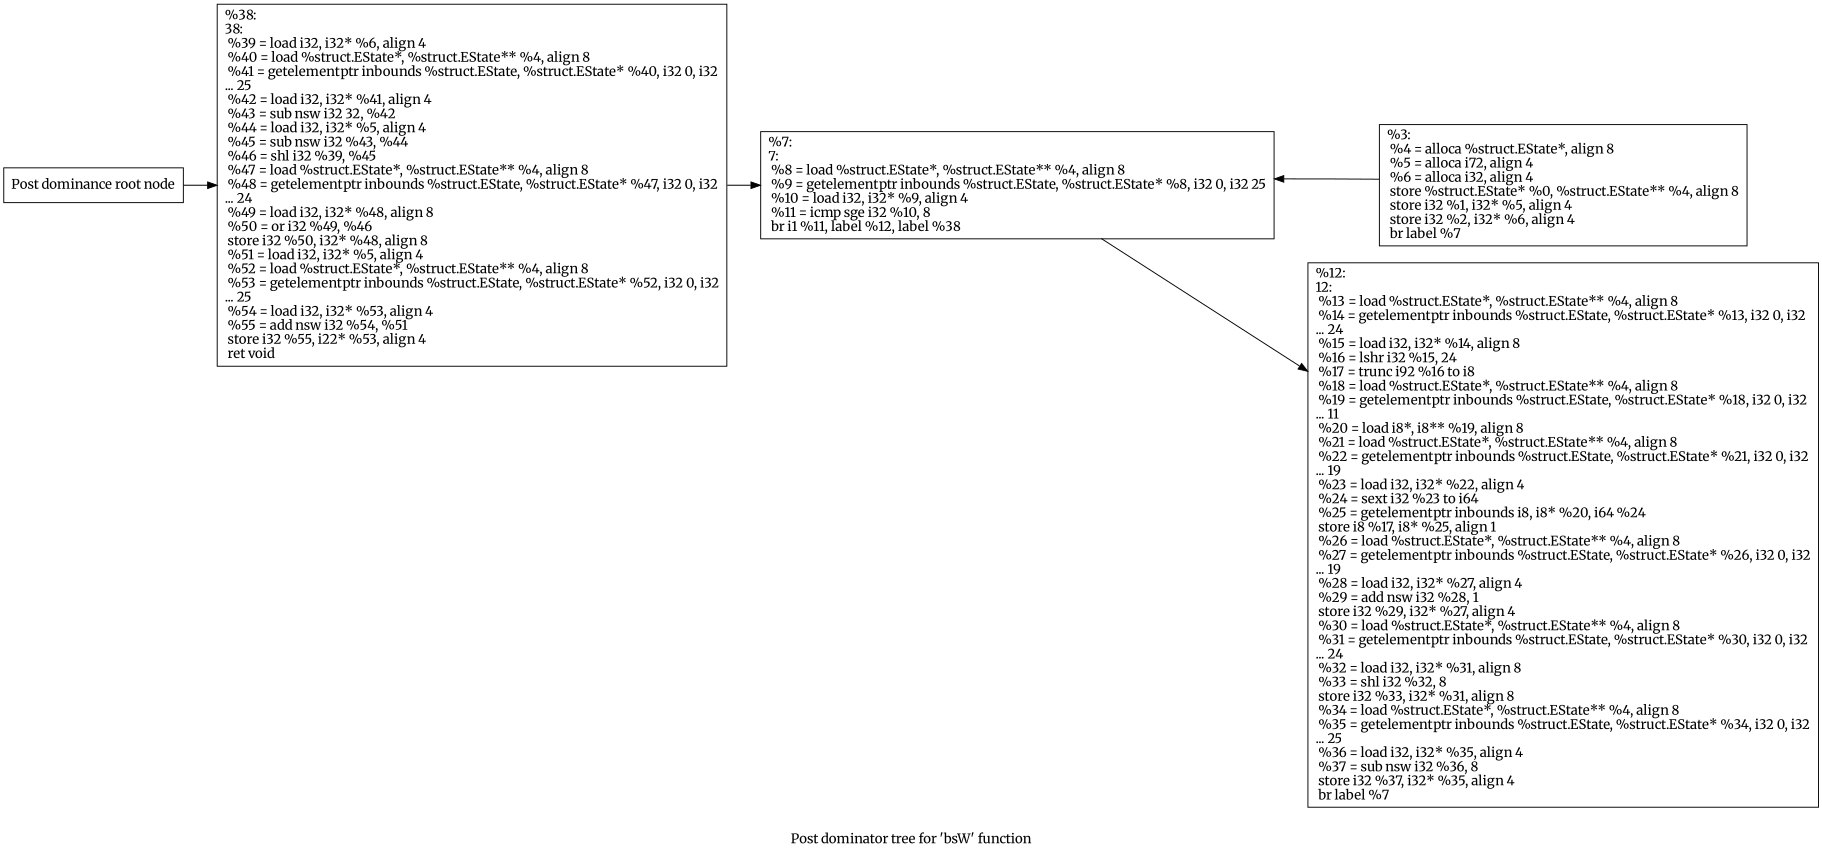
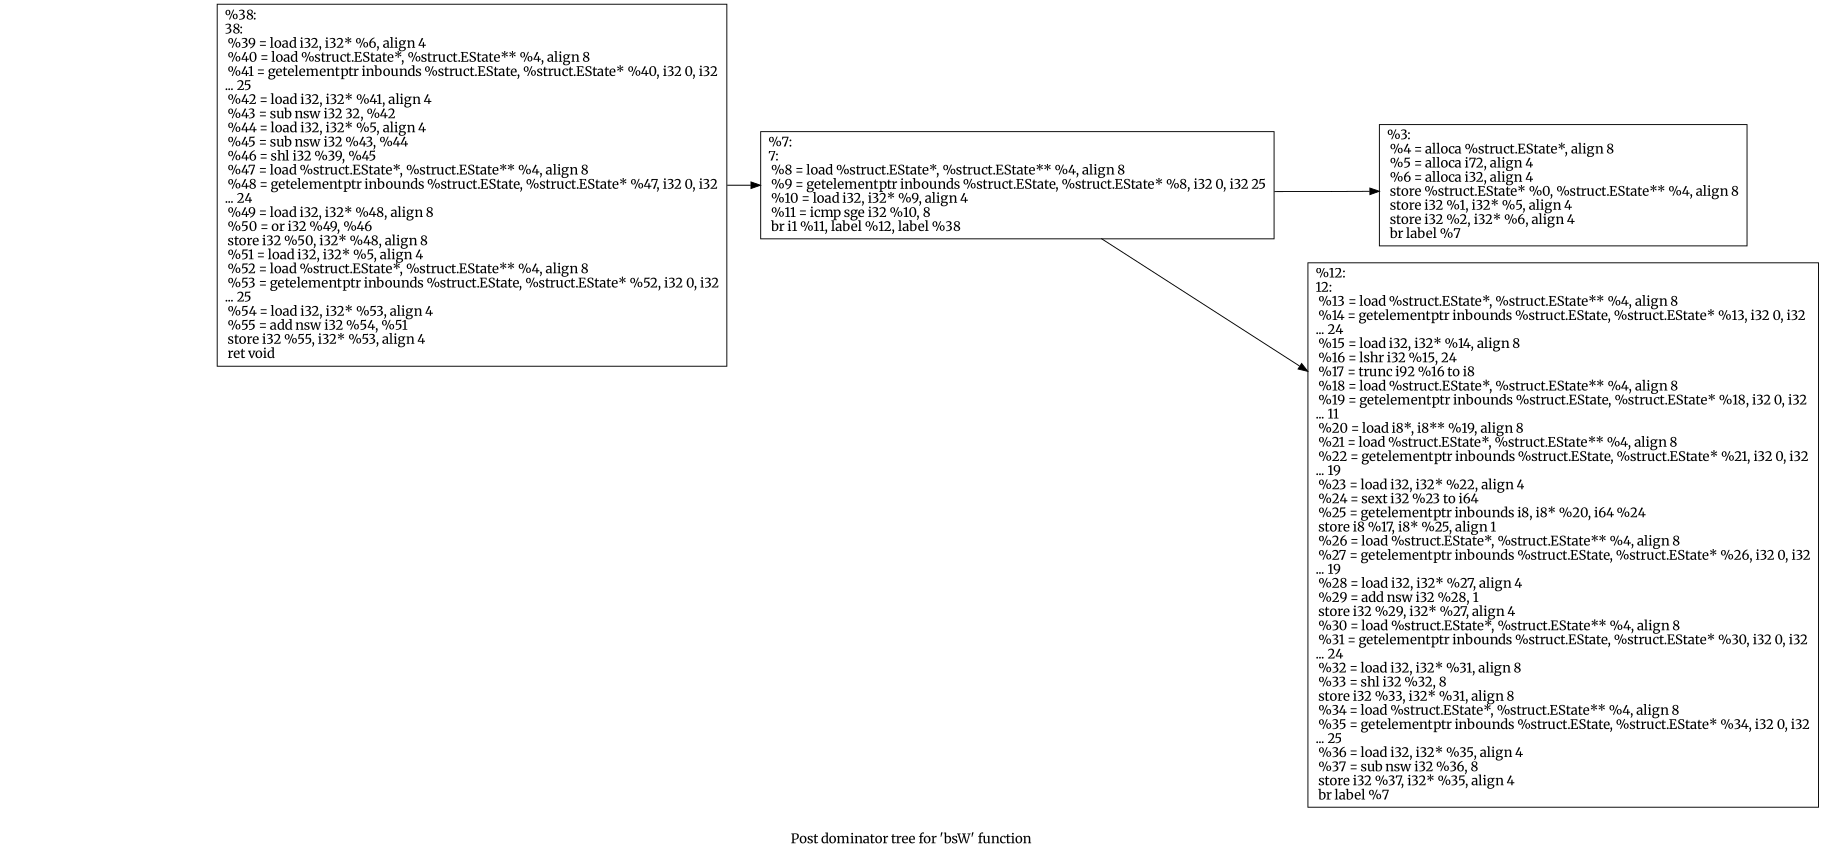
edge "%3:" -> "%7:": reversed
node "Post dominance root node": removed
node "%38:": text "store i32 %55, i22* %53, align 4" -> "store i32 %55, i32* %53, align 4"
